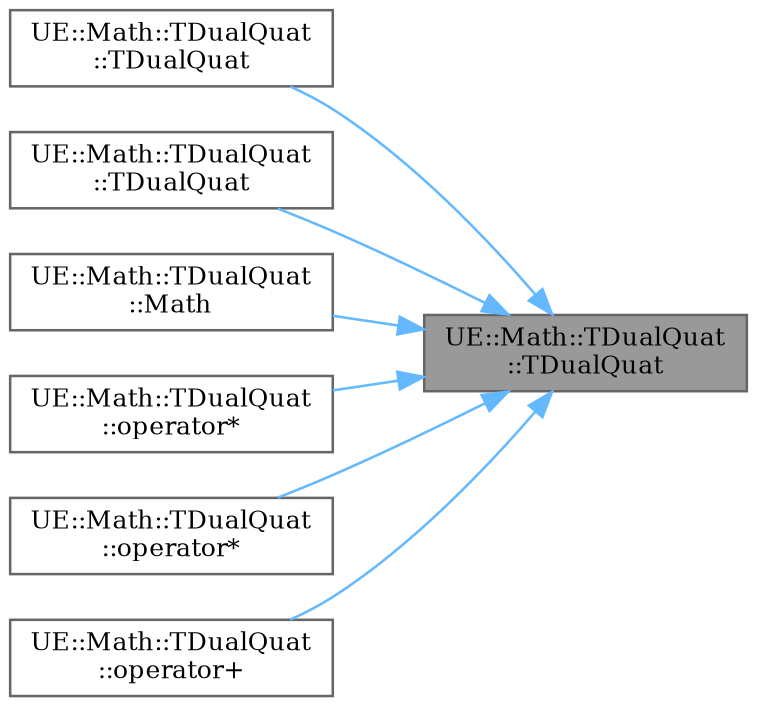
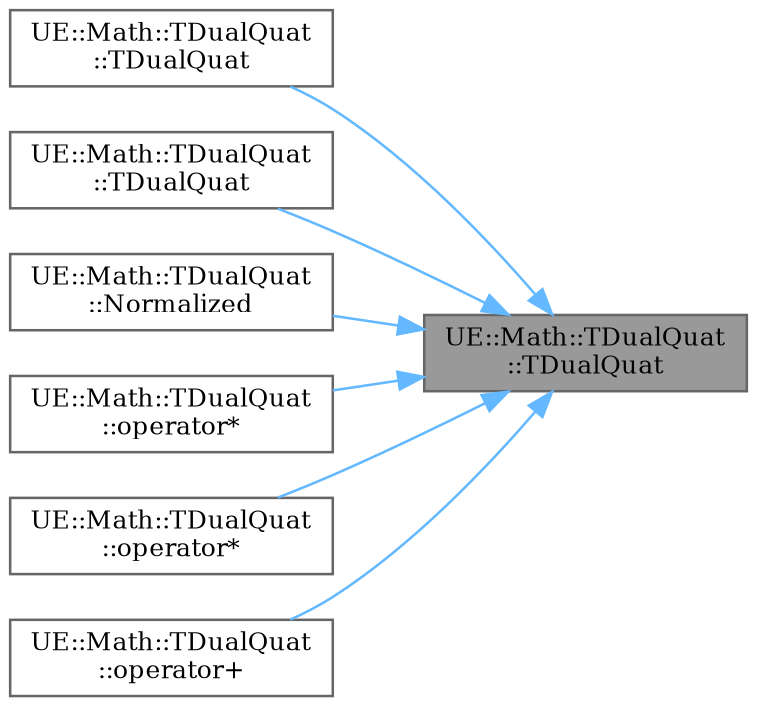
node "UE::Math::TDualQuat ::Math": label "UE::Math::TDualQuat ::Math" -> "UE::Math::TDualQuat ::Normalized"
